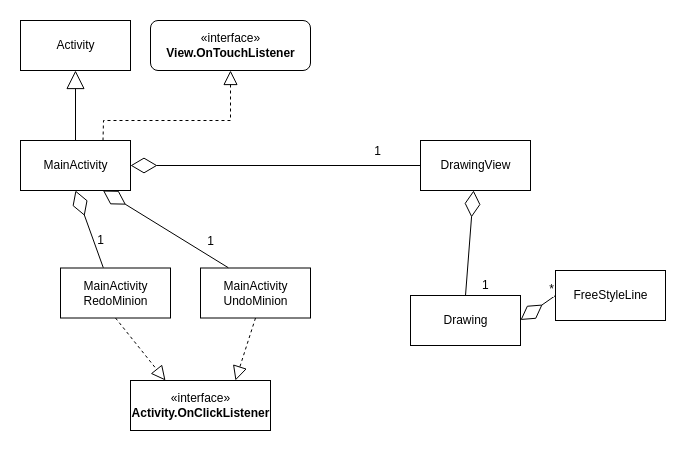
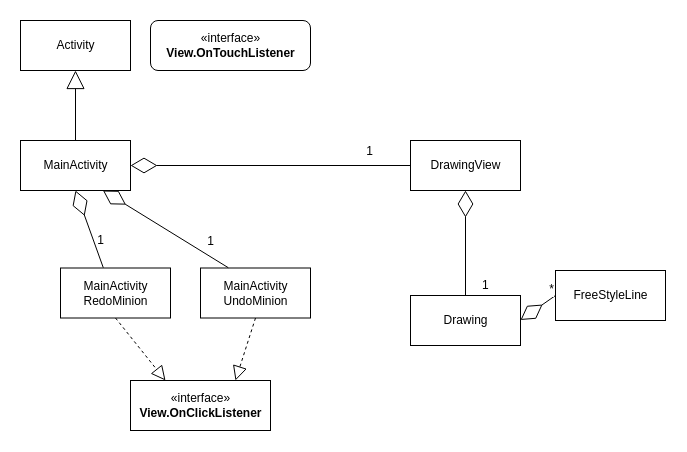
edge "MainActivity" -> "«interface» View.OnTouchListener": removed
node "DrawingView": moved (476, 166) -> (466, 166)
node "«interface» Activity.OnClickListener": label "«interface» Activity.OnClickListener" -> "«interface» View.OnClickListener"
